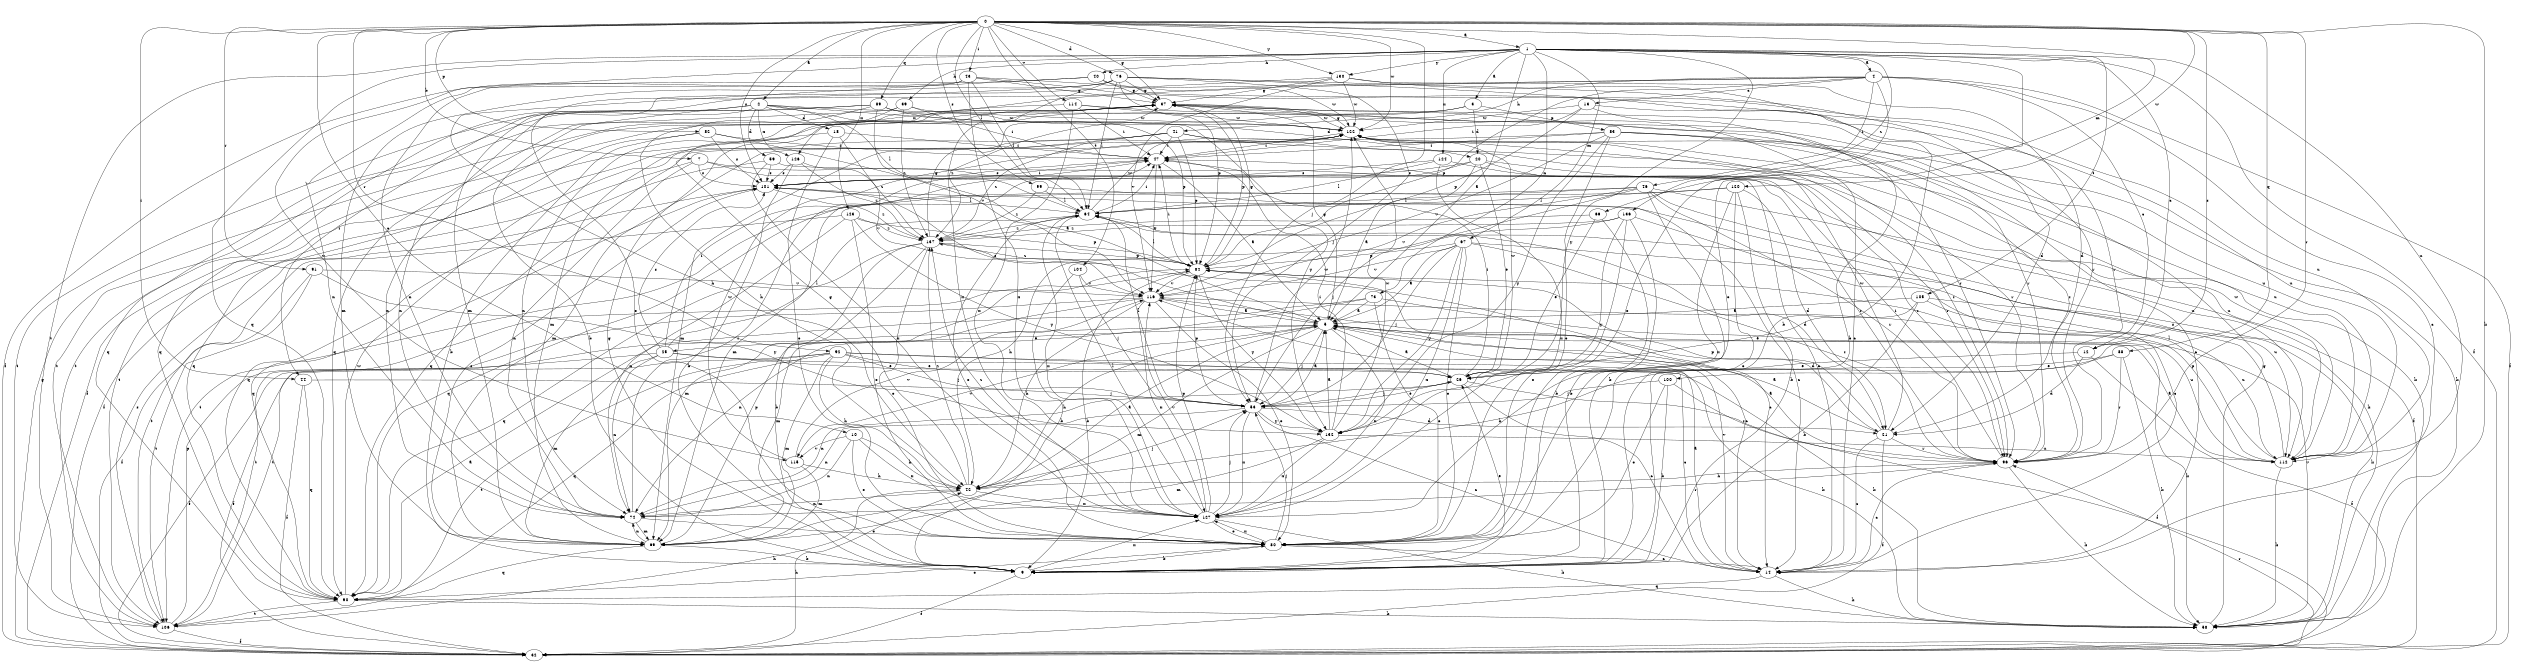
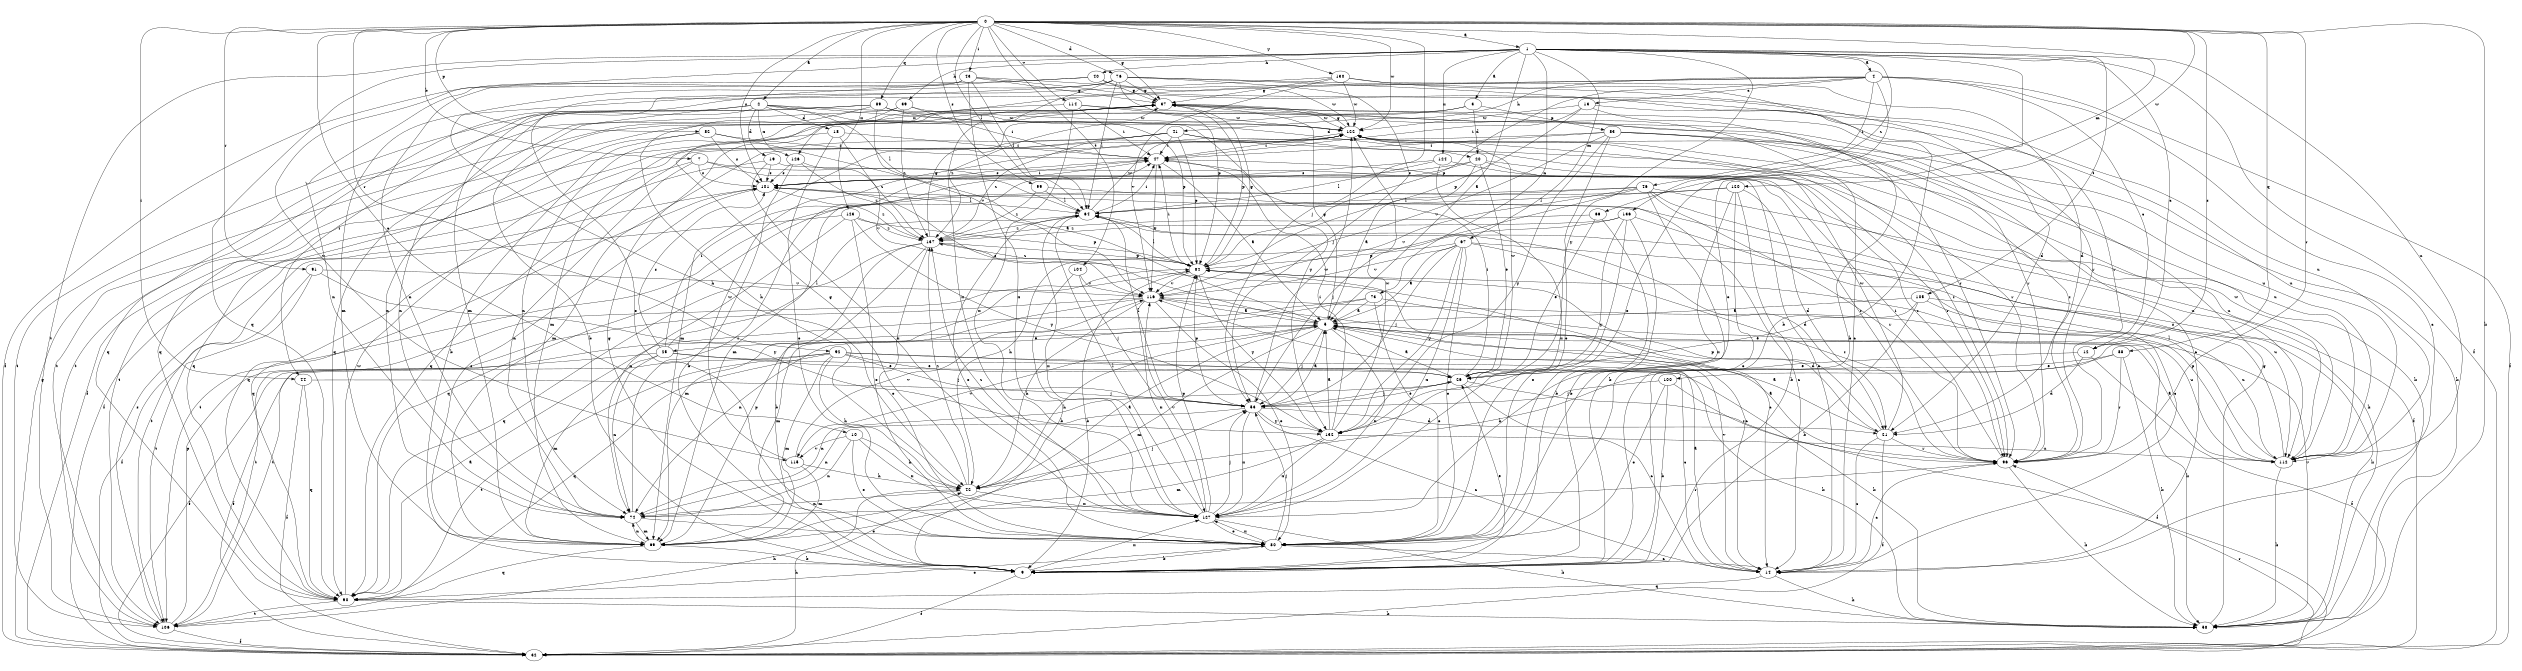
edge "1" -> "130": removed, label "y"
node "59": label "59" -> "19"
edge "96" -> "42": removed, label "h"
